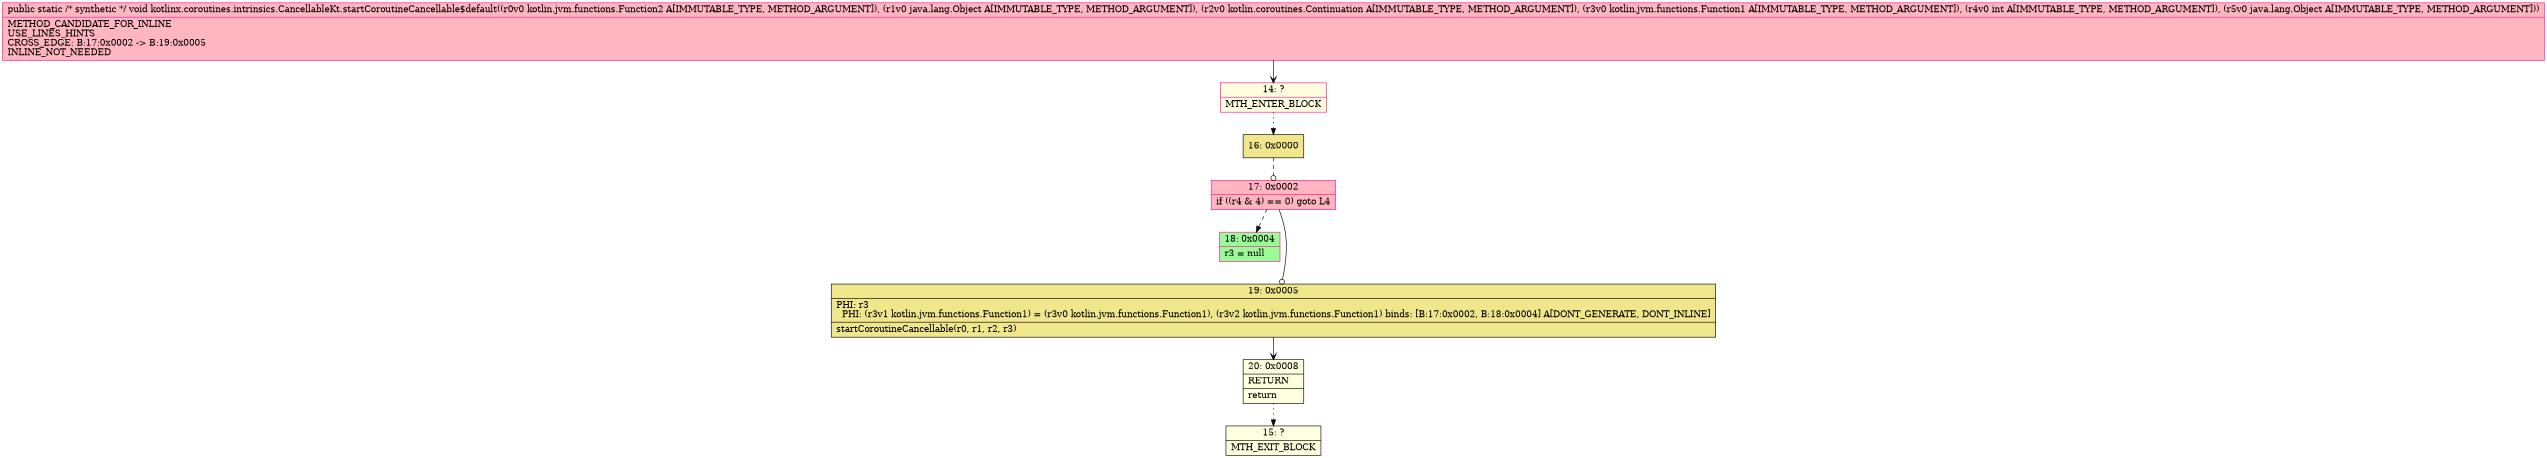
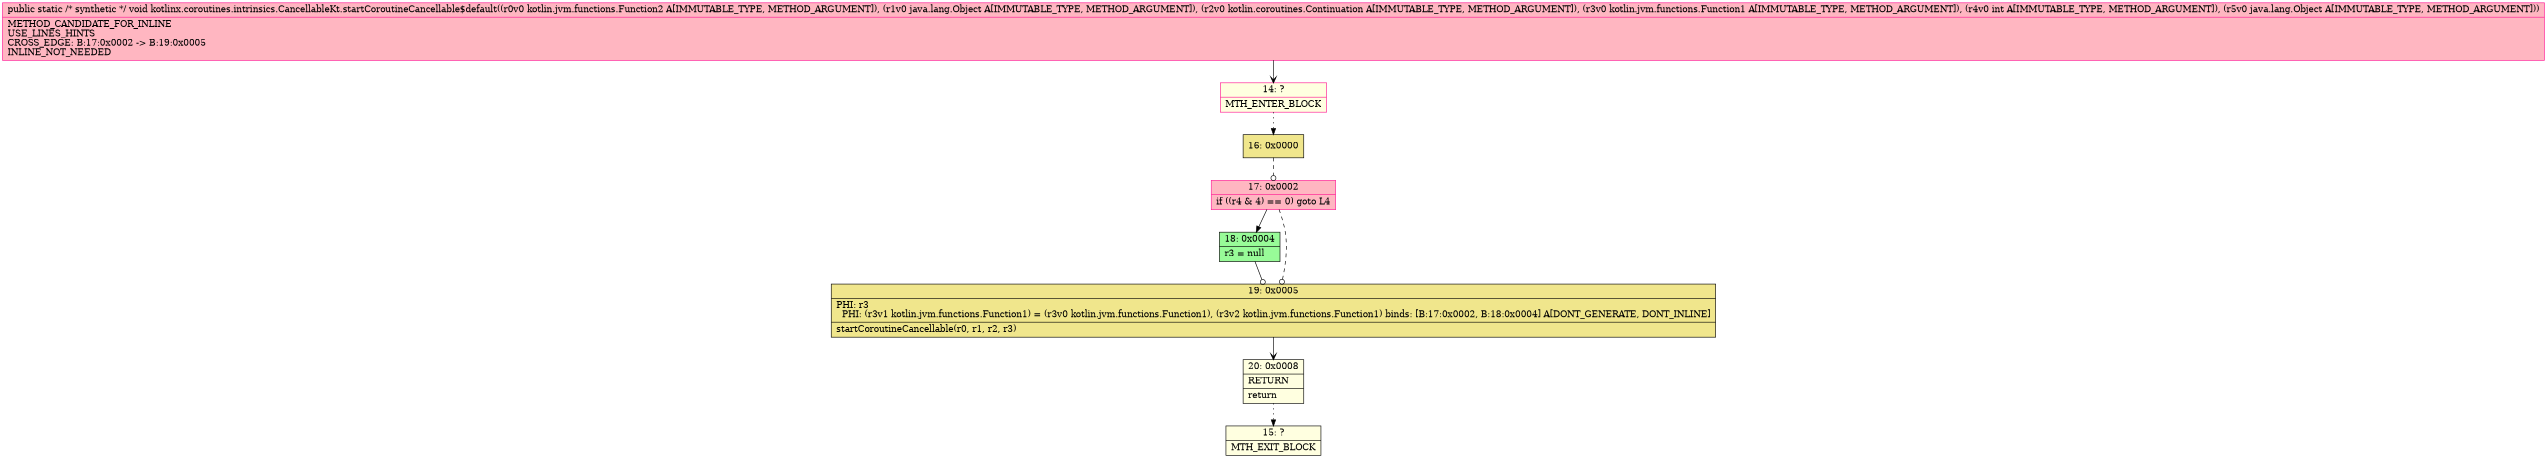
edge "17: 0x0002" -> "18: 0x0004": style dashed -> solid
edge "17: 0x0002" -> "19: 0x0005": style solid -> dashed
node "18: 0x0004": color deeppink -> black
edge "18: 0x0004" -> "19: 0x0005": added
